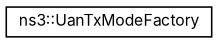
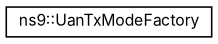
node "ns3::UanTxModeFactory": label "ns3::UanTxModeFactory" -> "ns9::UanTxModeFactory"
